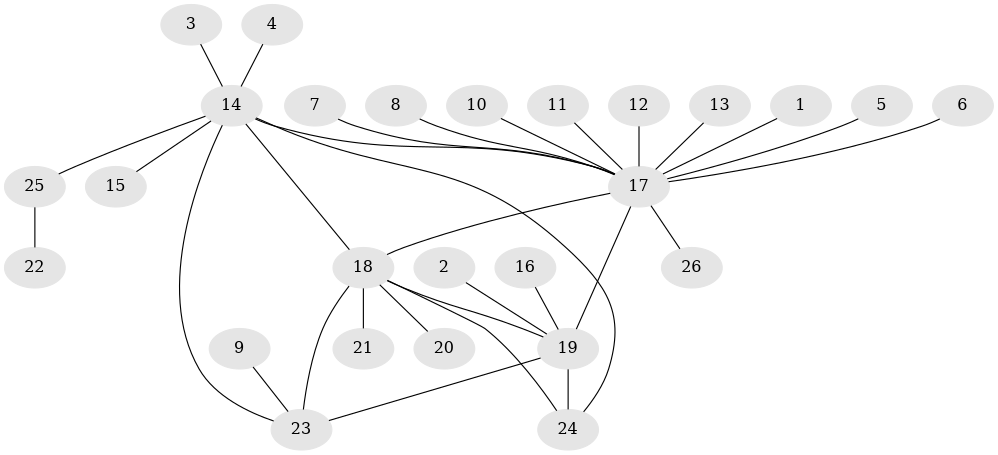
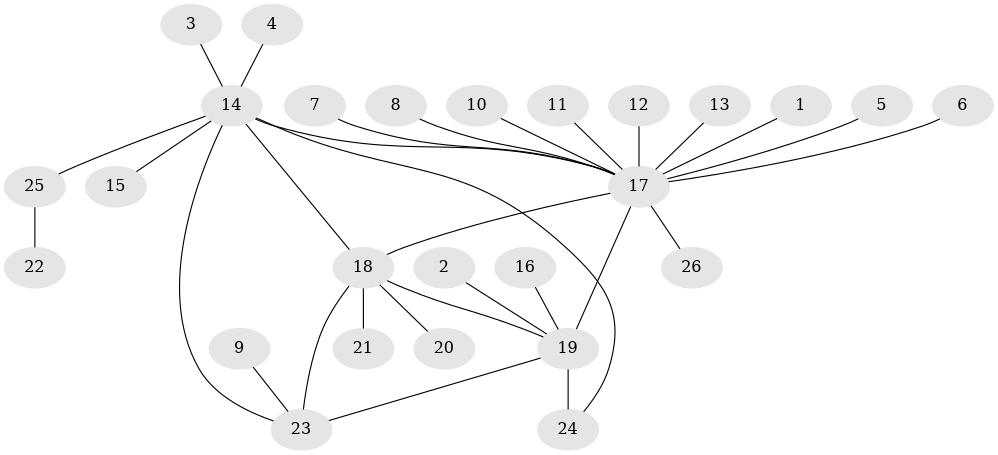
edge "18" -- "24": removed
